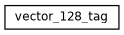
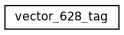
node "vector_128_tag": label "vector_128_tag" -> "vector_628_tag"
